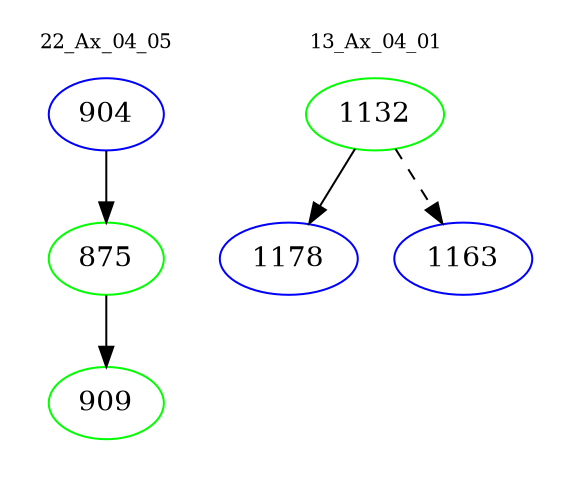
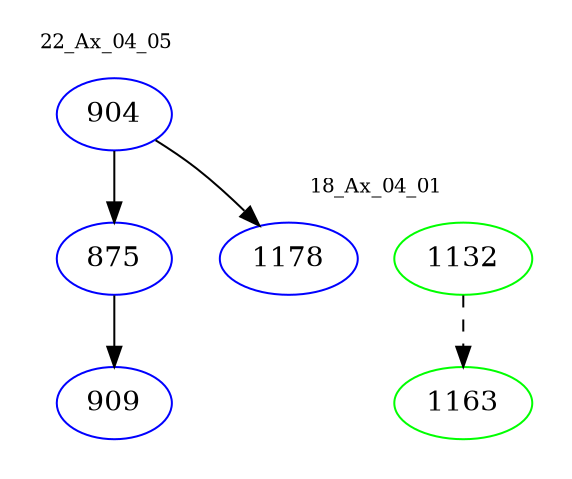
cluster "13_Ax_04_01": label "13_Ax_04_01" -> "18_Ax_04_01"
edge "1132" -> "1178": now "904" -> "1178"
node "875": color green -> blue
node "1163": color blue -> green
node "909": color green -> blue
